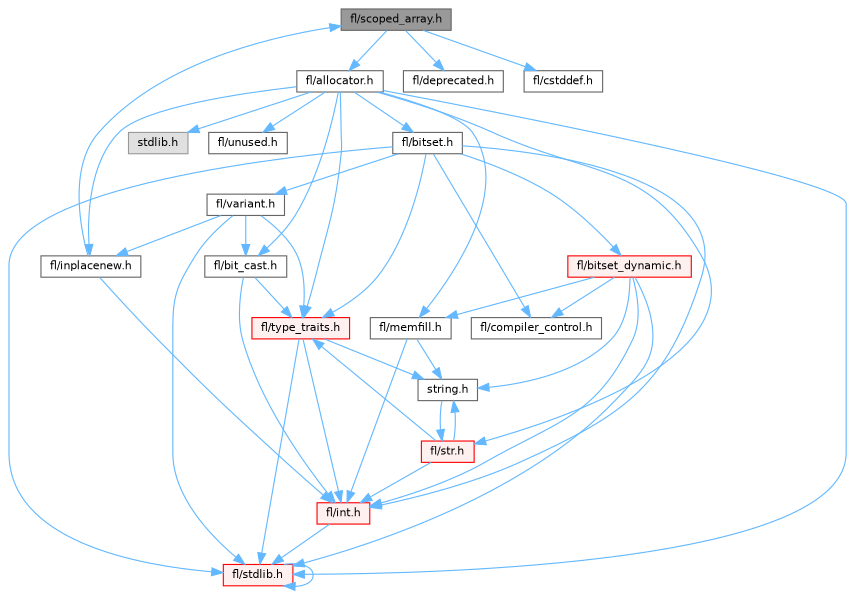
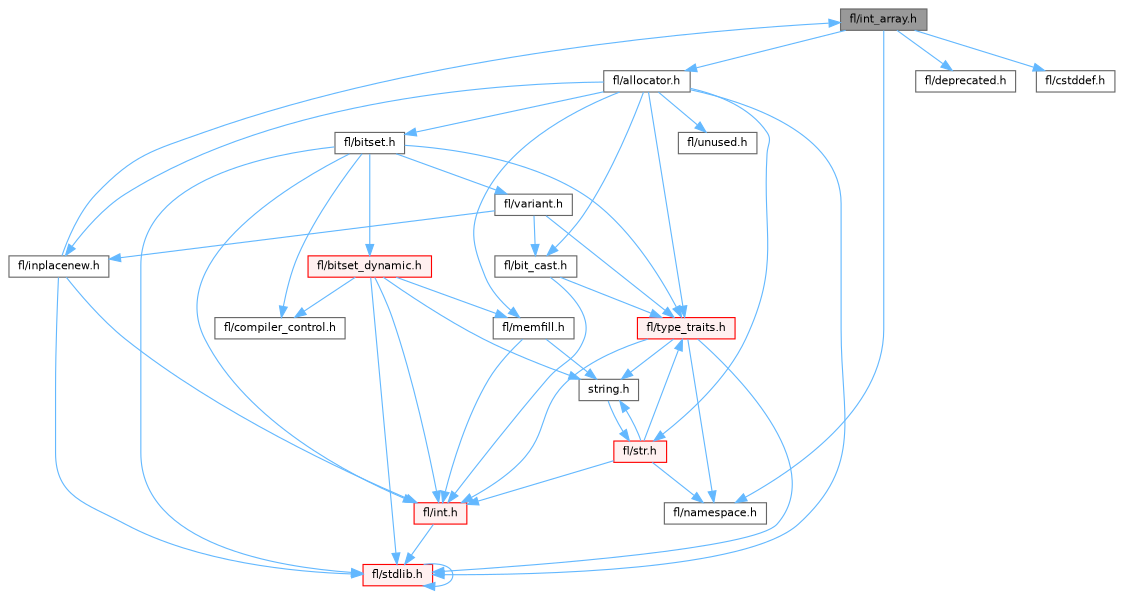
node "fl/scoped_array.h": label "fl/scoped_array.h" -> "fl/int_array.h"
node "stdlib.h": removed
edge "fl/variant.h" -> "fl/stdlib.h": now "fl/inplacenew.h" -> "fl/stdlib.h"
node "fl/namespace.h": added
